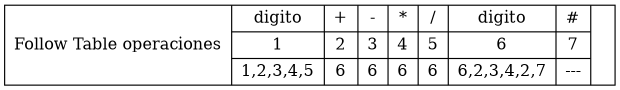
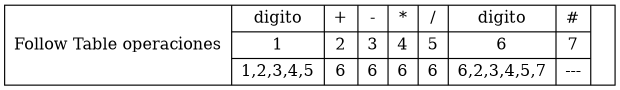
node "Follow Table operaciones": text "6,2,3,4,2,7" -> "6,2,3,4,5,7"
